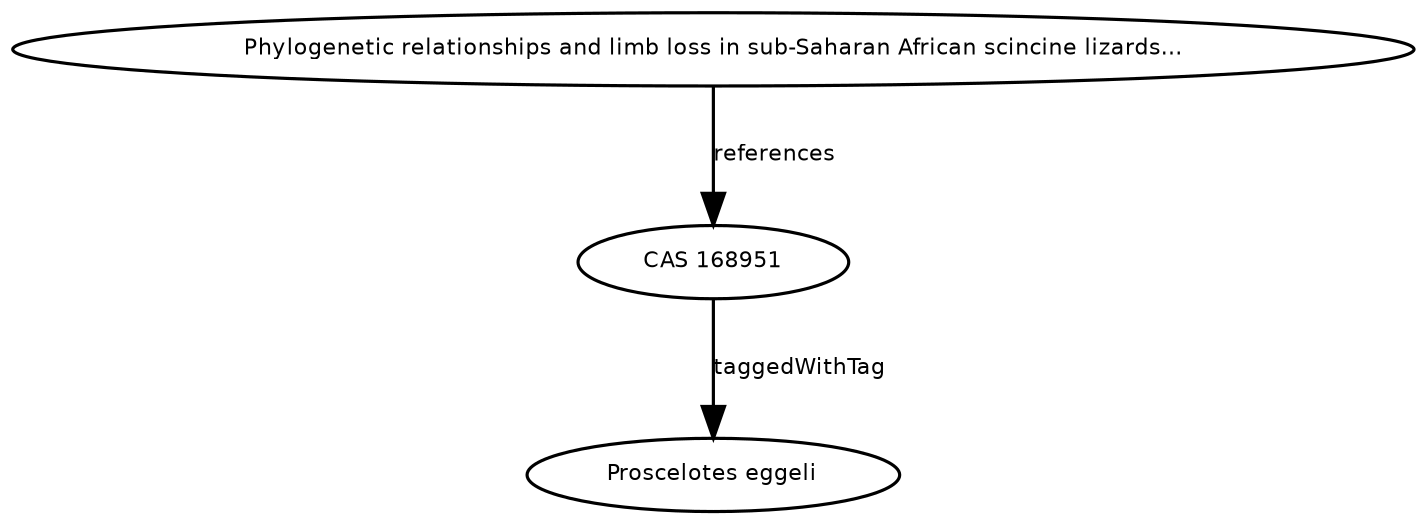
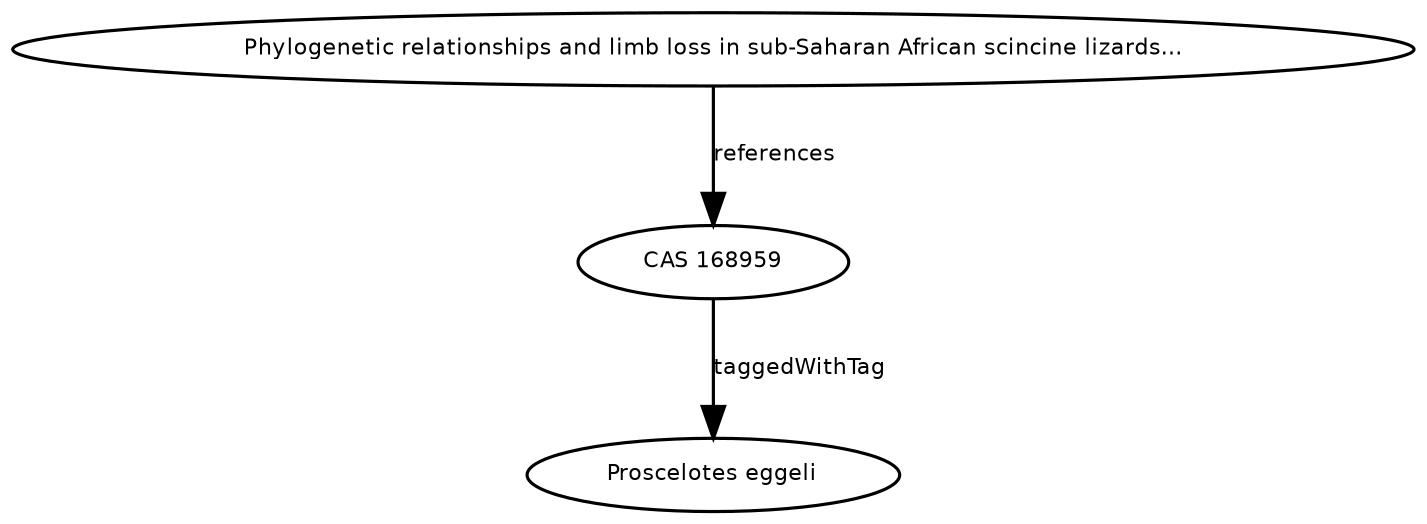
node "CAS 168951": label "CAS 168951" -> "CAS 168959"
